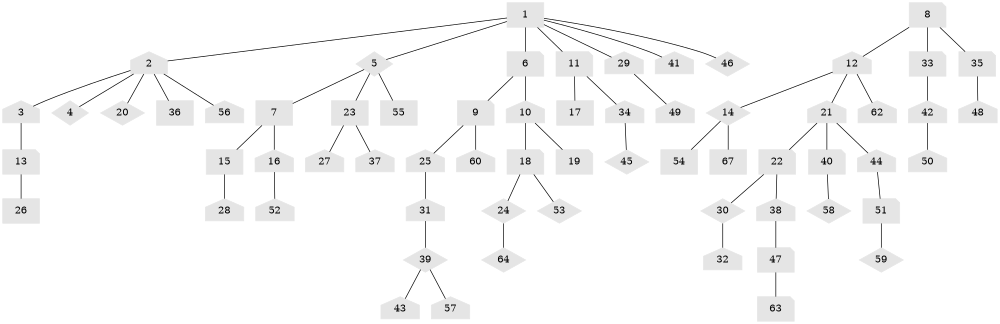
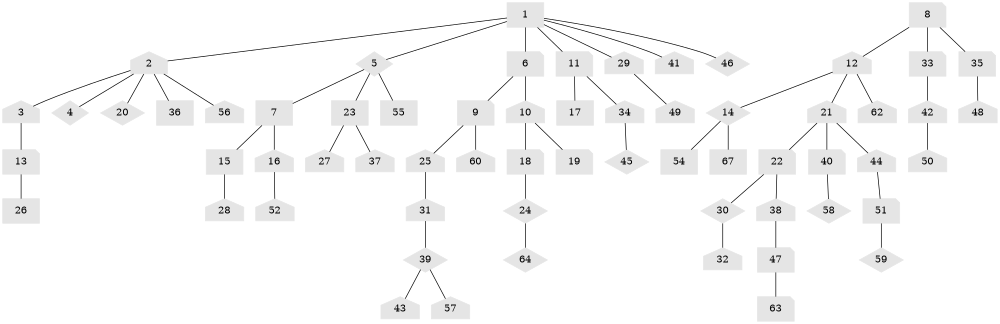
node "53": removed
